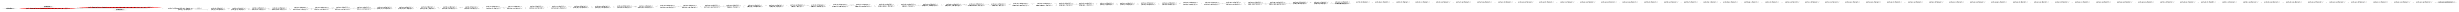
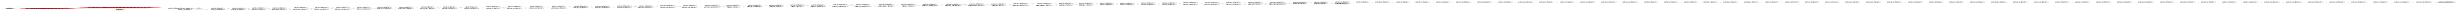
node "testUnparseableIntervalQualifiers['0', '1', '0']": removed
